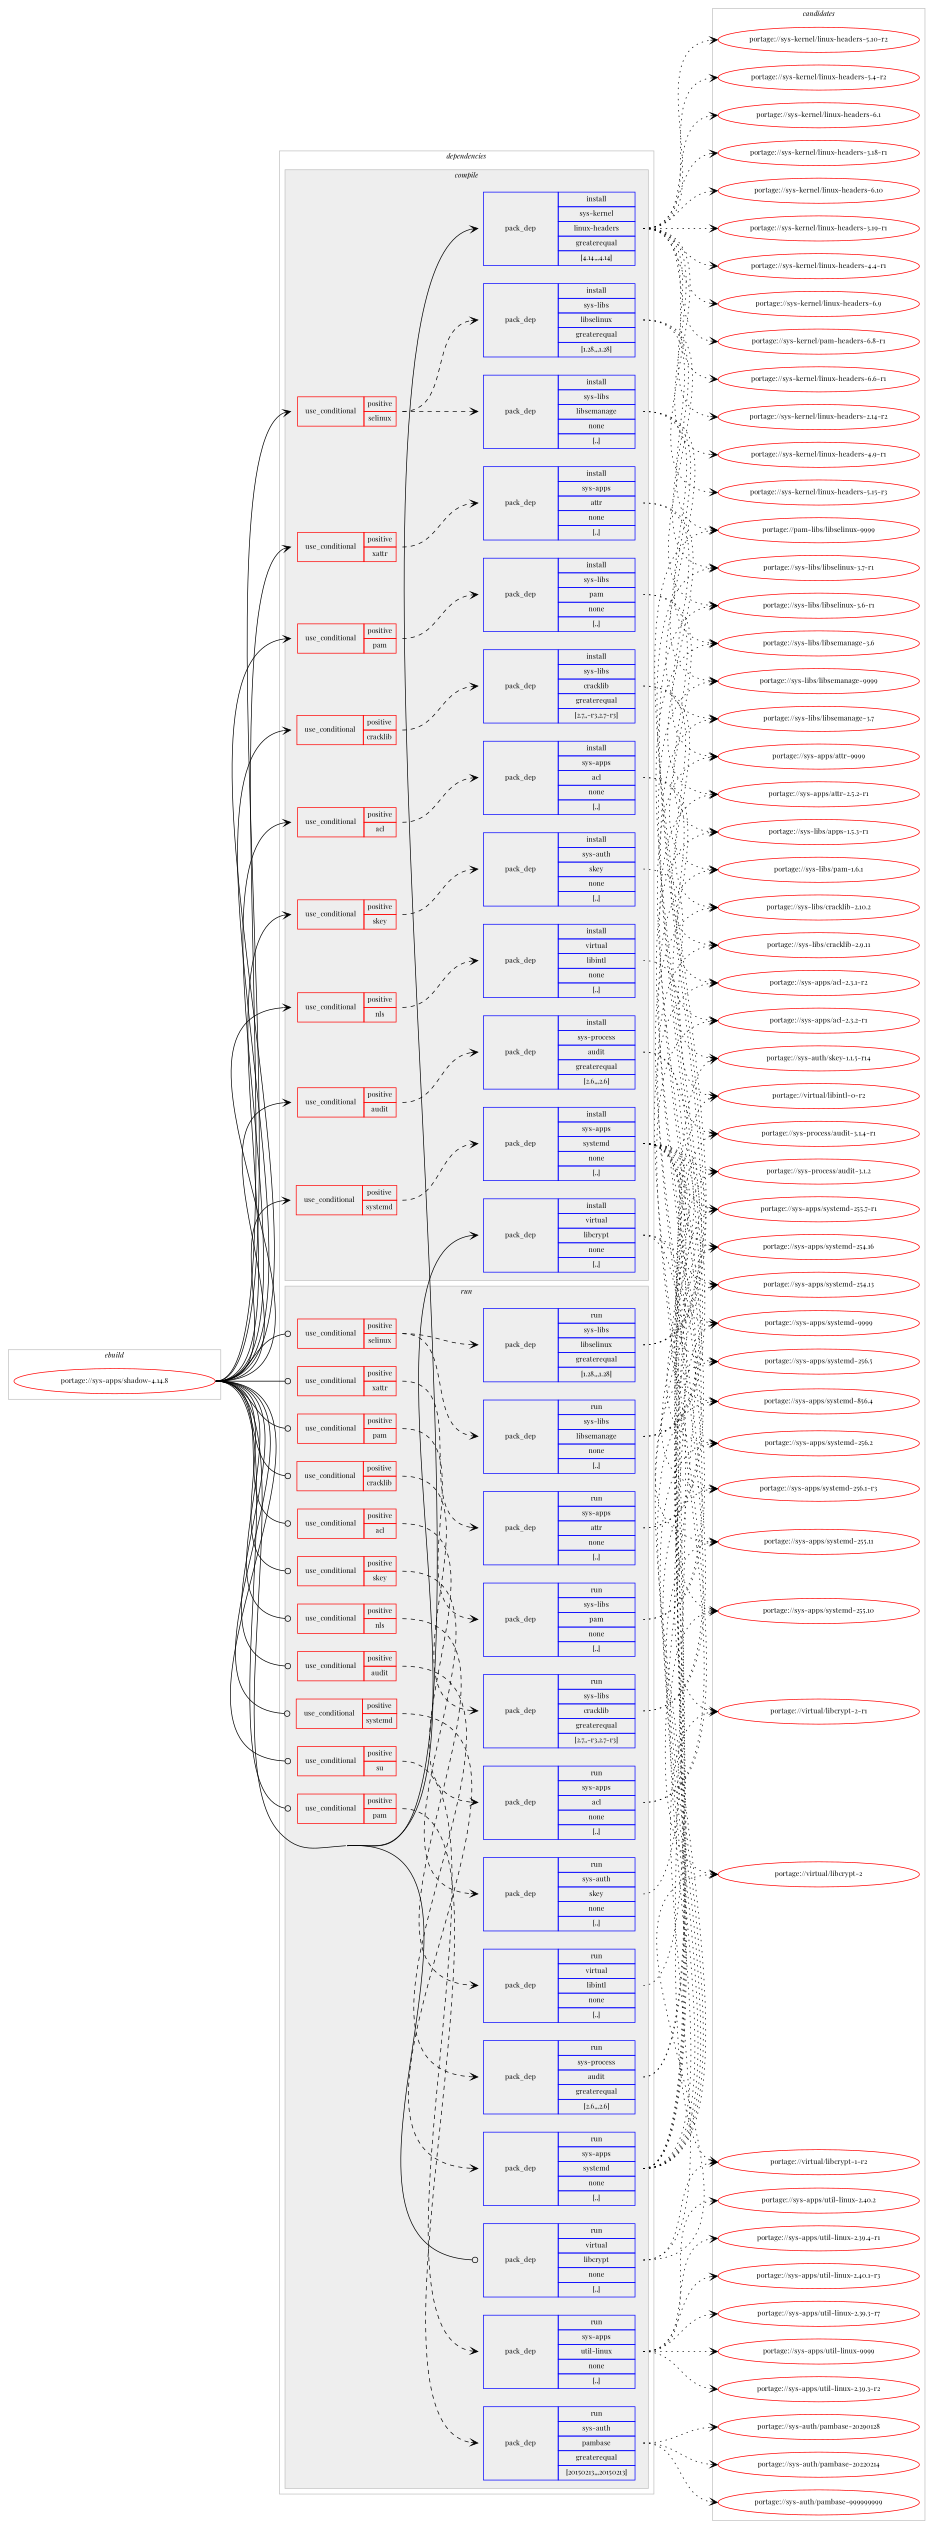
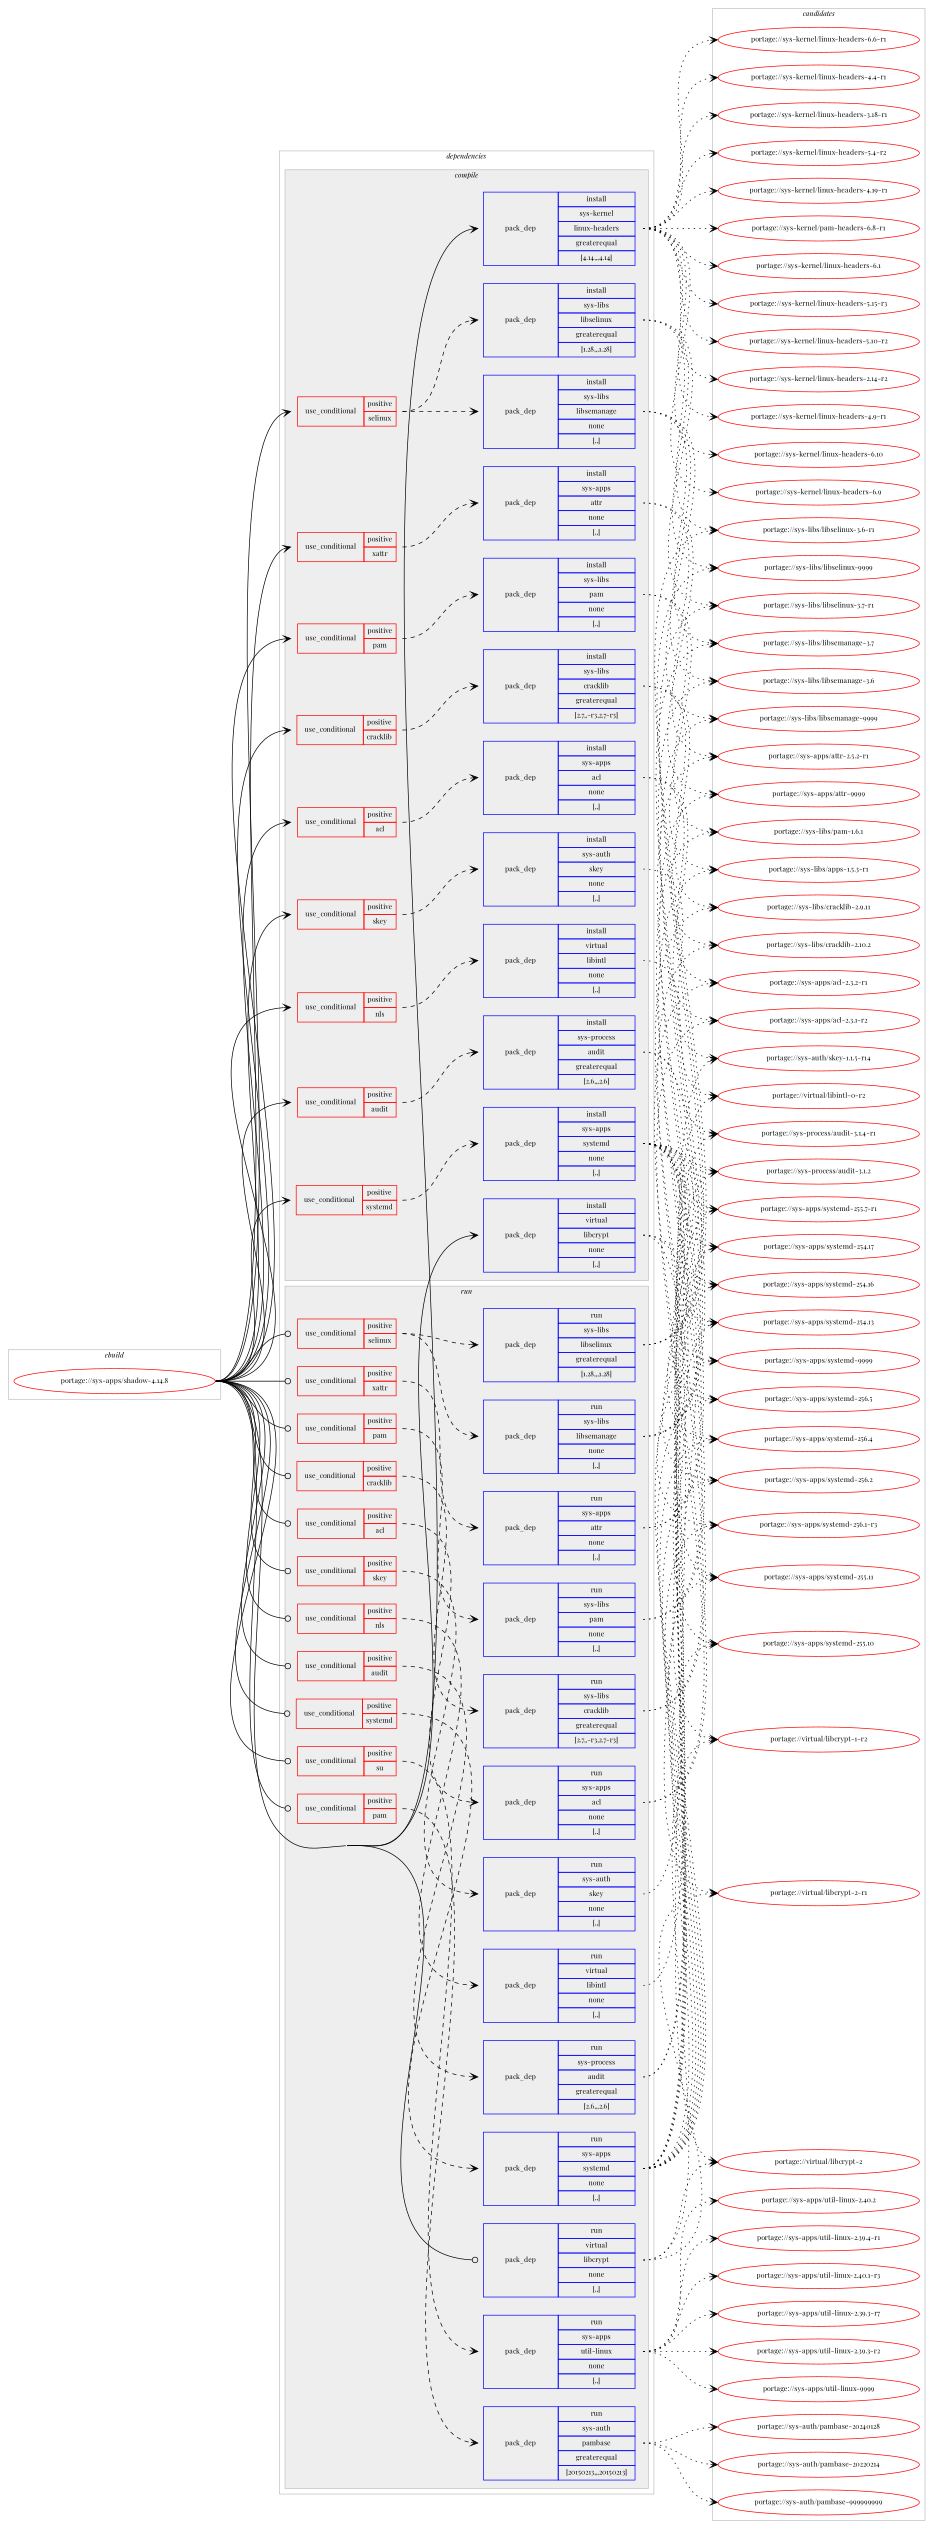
node "portage://sys-kernel/linux-headers-3.19-r1": label "portage://sys-kernel/linux-headers-3.19-r1" -> "portage://sys-kernel/linux-headers-4.19-r1"
node "portage://pam-libs/libselinux-9999": label "portage://pam-libs/libselinux-9999" -> "portage://sys-libs/libselinux-9999"
node "portage://sys-apps/systemd-254.17": added
node "portage://sys-apps/systemd-856.4": label "portage://sys-apps/systemd-856.4" -> "portage://sys-apps/systemd-256.4"
node "portage://sys-auth/pambase-20290128": label "portage://sys-auth/pambase-20290128" -> "portage://sys-auth/pambase-20240128"
